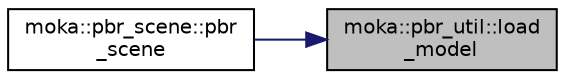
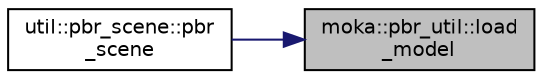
node "moka::pbr_scene::pbr _scene": label "moka::pbr_scene::pbr _scene" -> "util::pbr_scene::pbr _scene"
